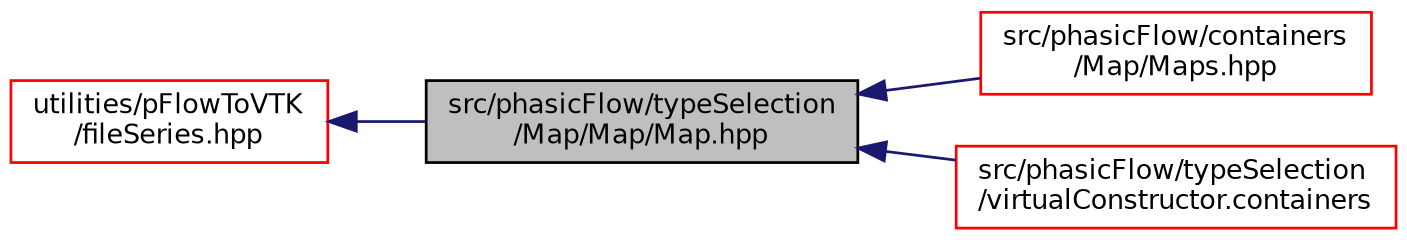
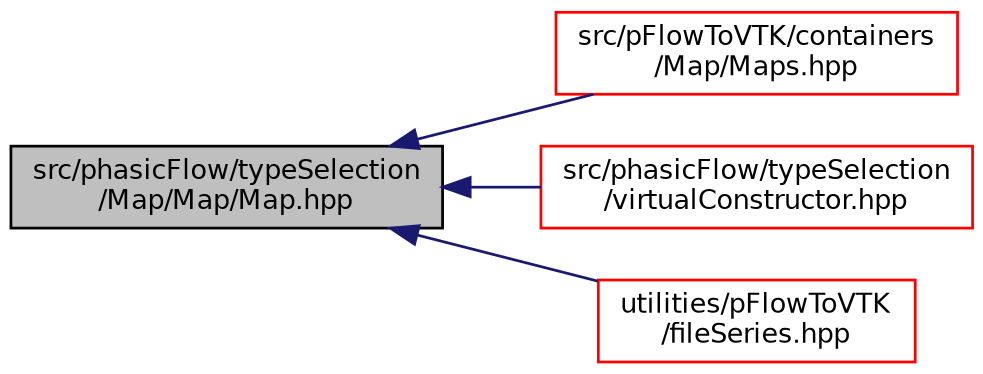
node "src/phasicFlow/containers /Map/Maps.hpp": label "src/phasicFlow/containers /Map/Maps.hpp" -> "src/pFlowToVTK/containers /Map/Maps.hpp"
edge "src/phasicFlow/typeSelection /Map/Map/Map.hpp" -> "utilities/pFlowToVTK /fileSeries.hpp": reversed
node "src/phasicFlow/typeSelection /virtualConstructor.containers": label "src/phasicFlow/typeSelection /virtualConstructor.containers" -> "src/phasicFlow/typeSelection /virtualConstructor.hpp"
